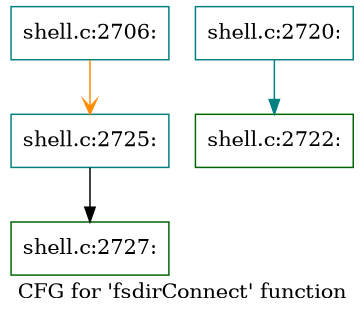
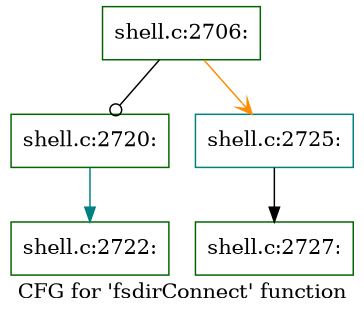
node "shell.c:2706:": color teal -> darkgreen
node "shell.c:2720:": color teal -> darkgreen
edge "shell.c:2706:" -> "shell.c:2720:": added
